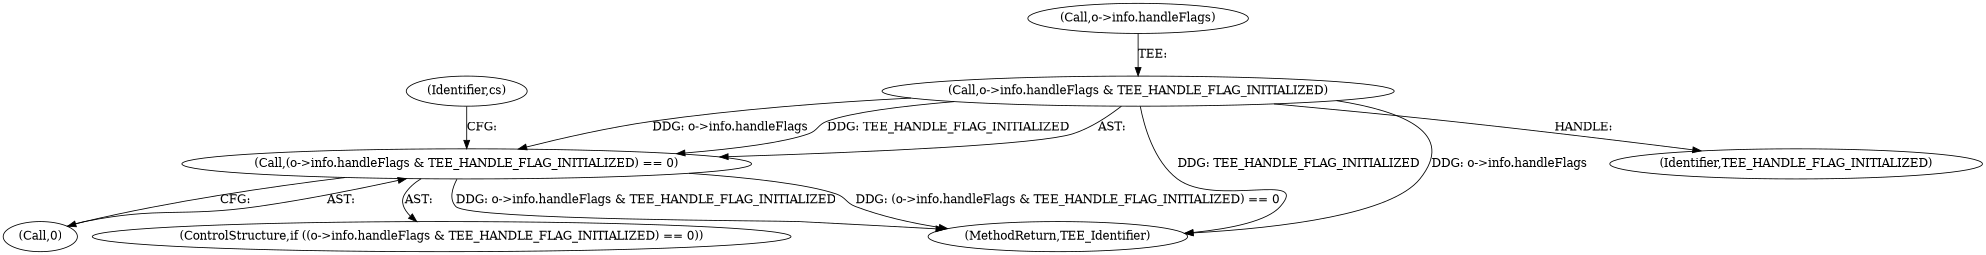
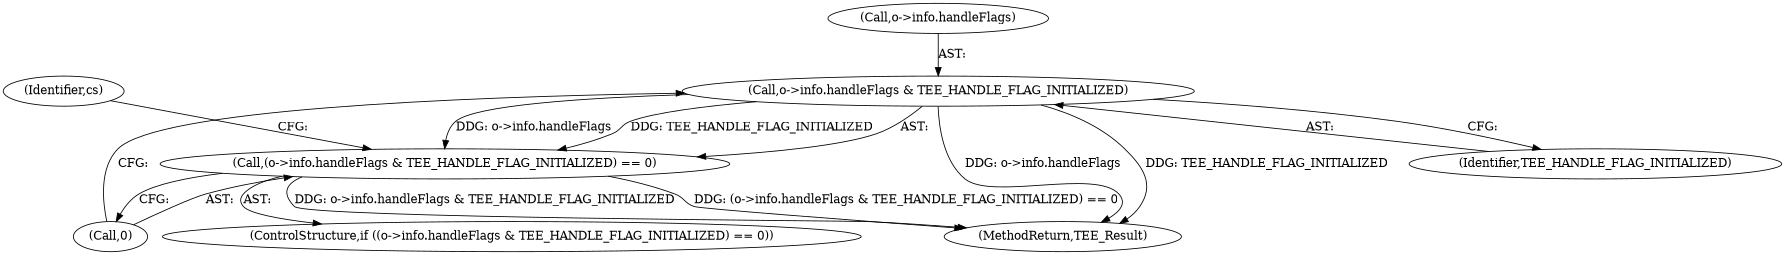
edge "(Call,o->info.handleFlags)" -> "(Call,o->info.handleFlags & TEE_HANDLE_FLAG_INITIALIZED)": label "TEE: " -> "AST: "
edge "(Call,0)" -> "(Call,o->info.handleFlags & TEE_HANDLE_FLAG_INITIALIZED)": added, label "CFG:"
edge "(Identifier,TEE_HANDLE_FLAG_INITIALIZED)" -> "(Call,o->info.handleFlags & TEE_HANDLE_FLAG_INITIALIZED)": added, label "AST:"
edge "(Call,o->info.handleFlags & TEE_HANDLE_FLAG_INITIALIZED)" -> "(Identifier,TEE_HANDLE_FLAG_INITIALIZED)": label "HANDLE: " -> "CFG: "
node "(MethodReturn,TEE_Identifier)": label "(MethodReturn,TEE_Identifier)" -> "(MethodReturn,TEE_Result)"
